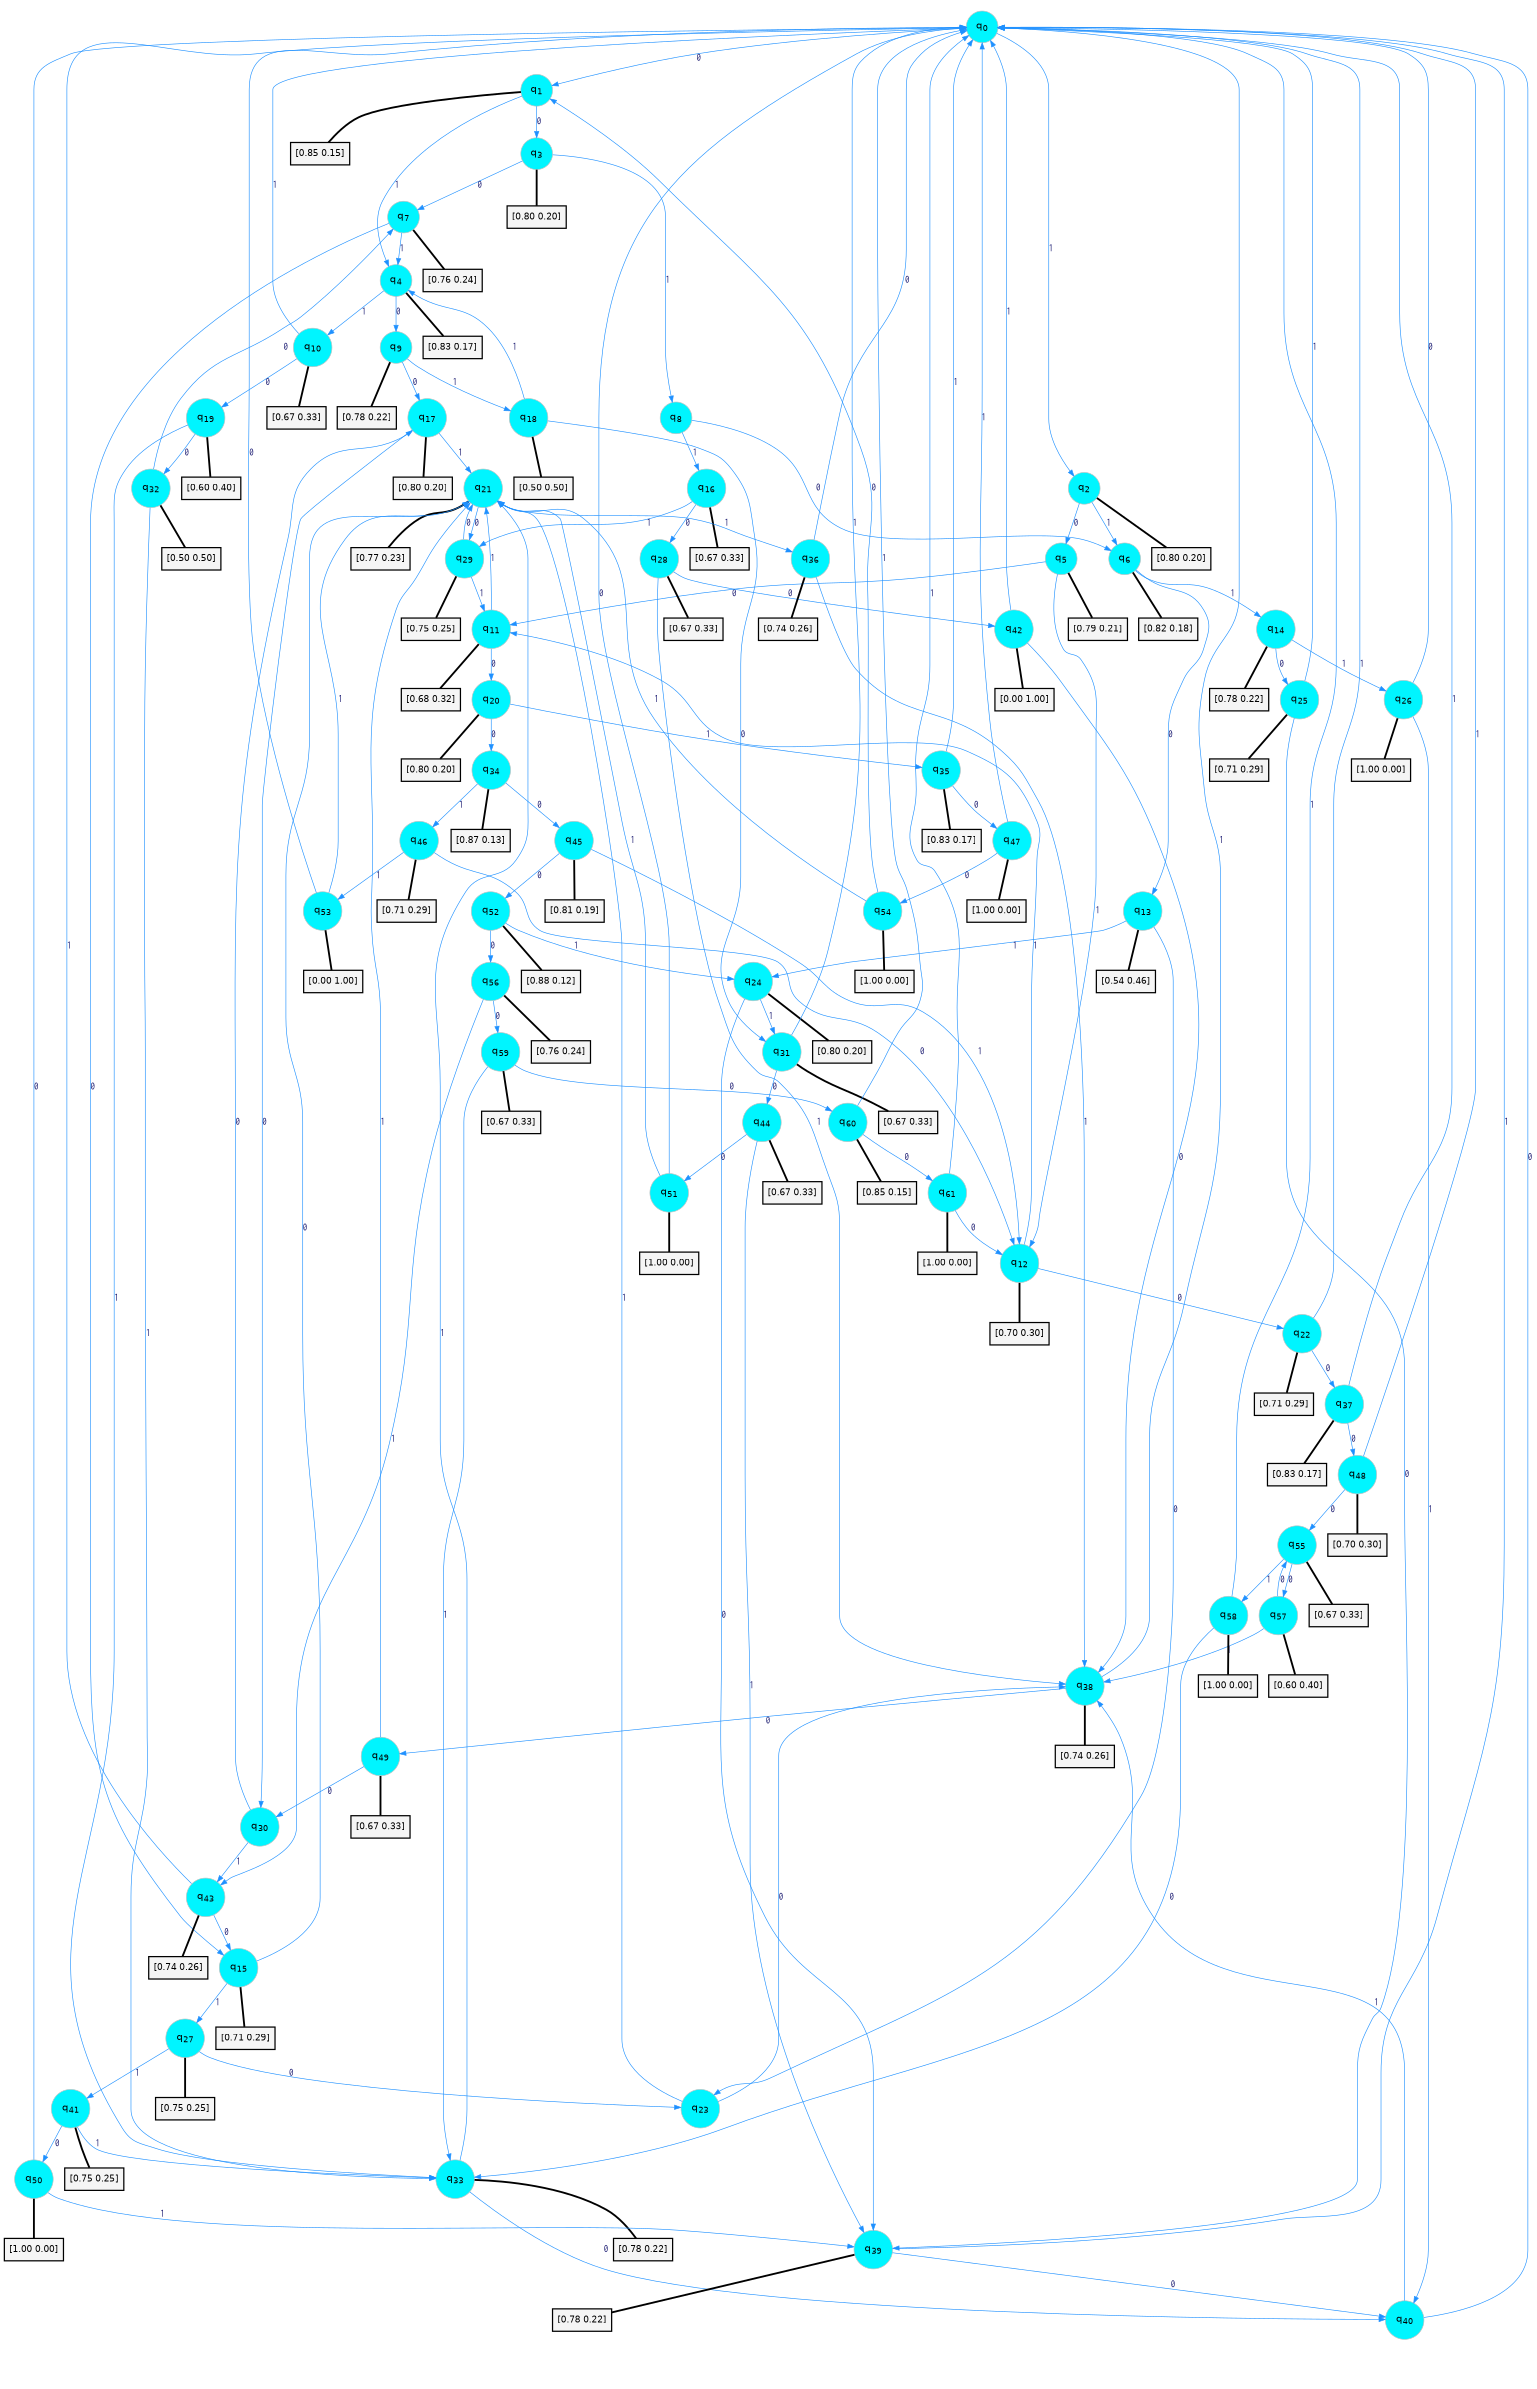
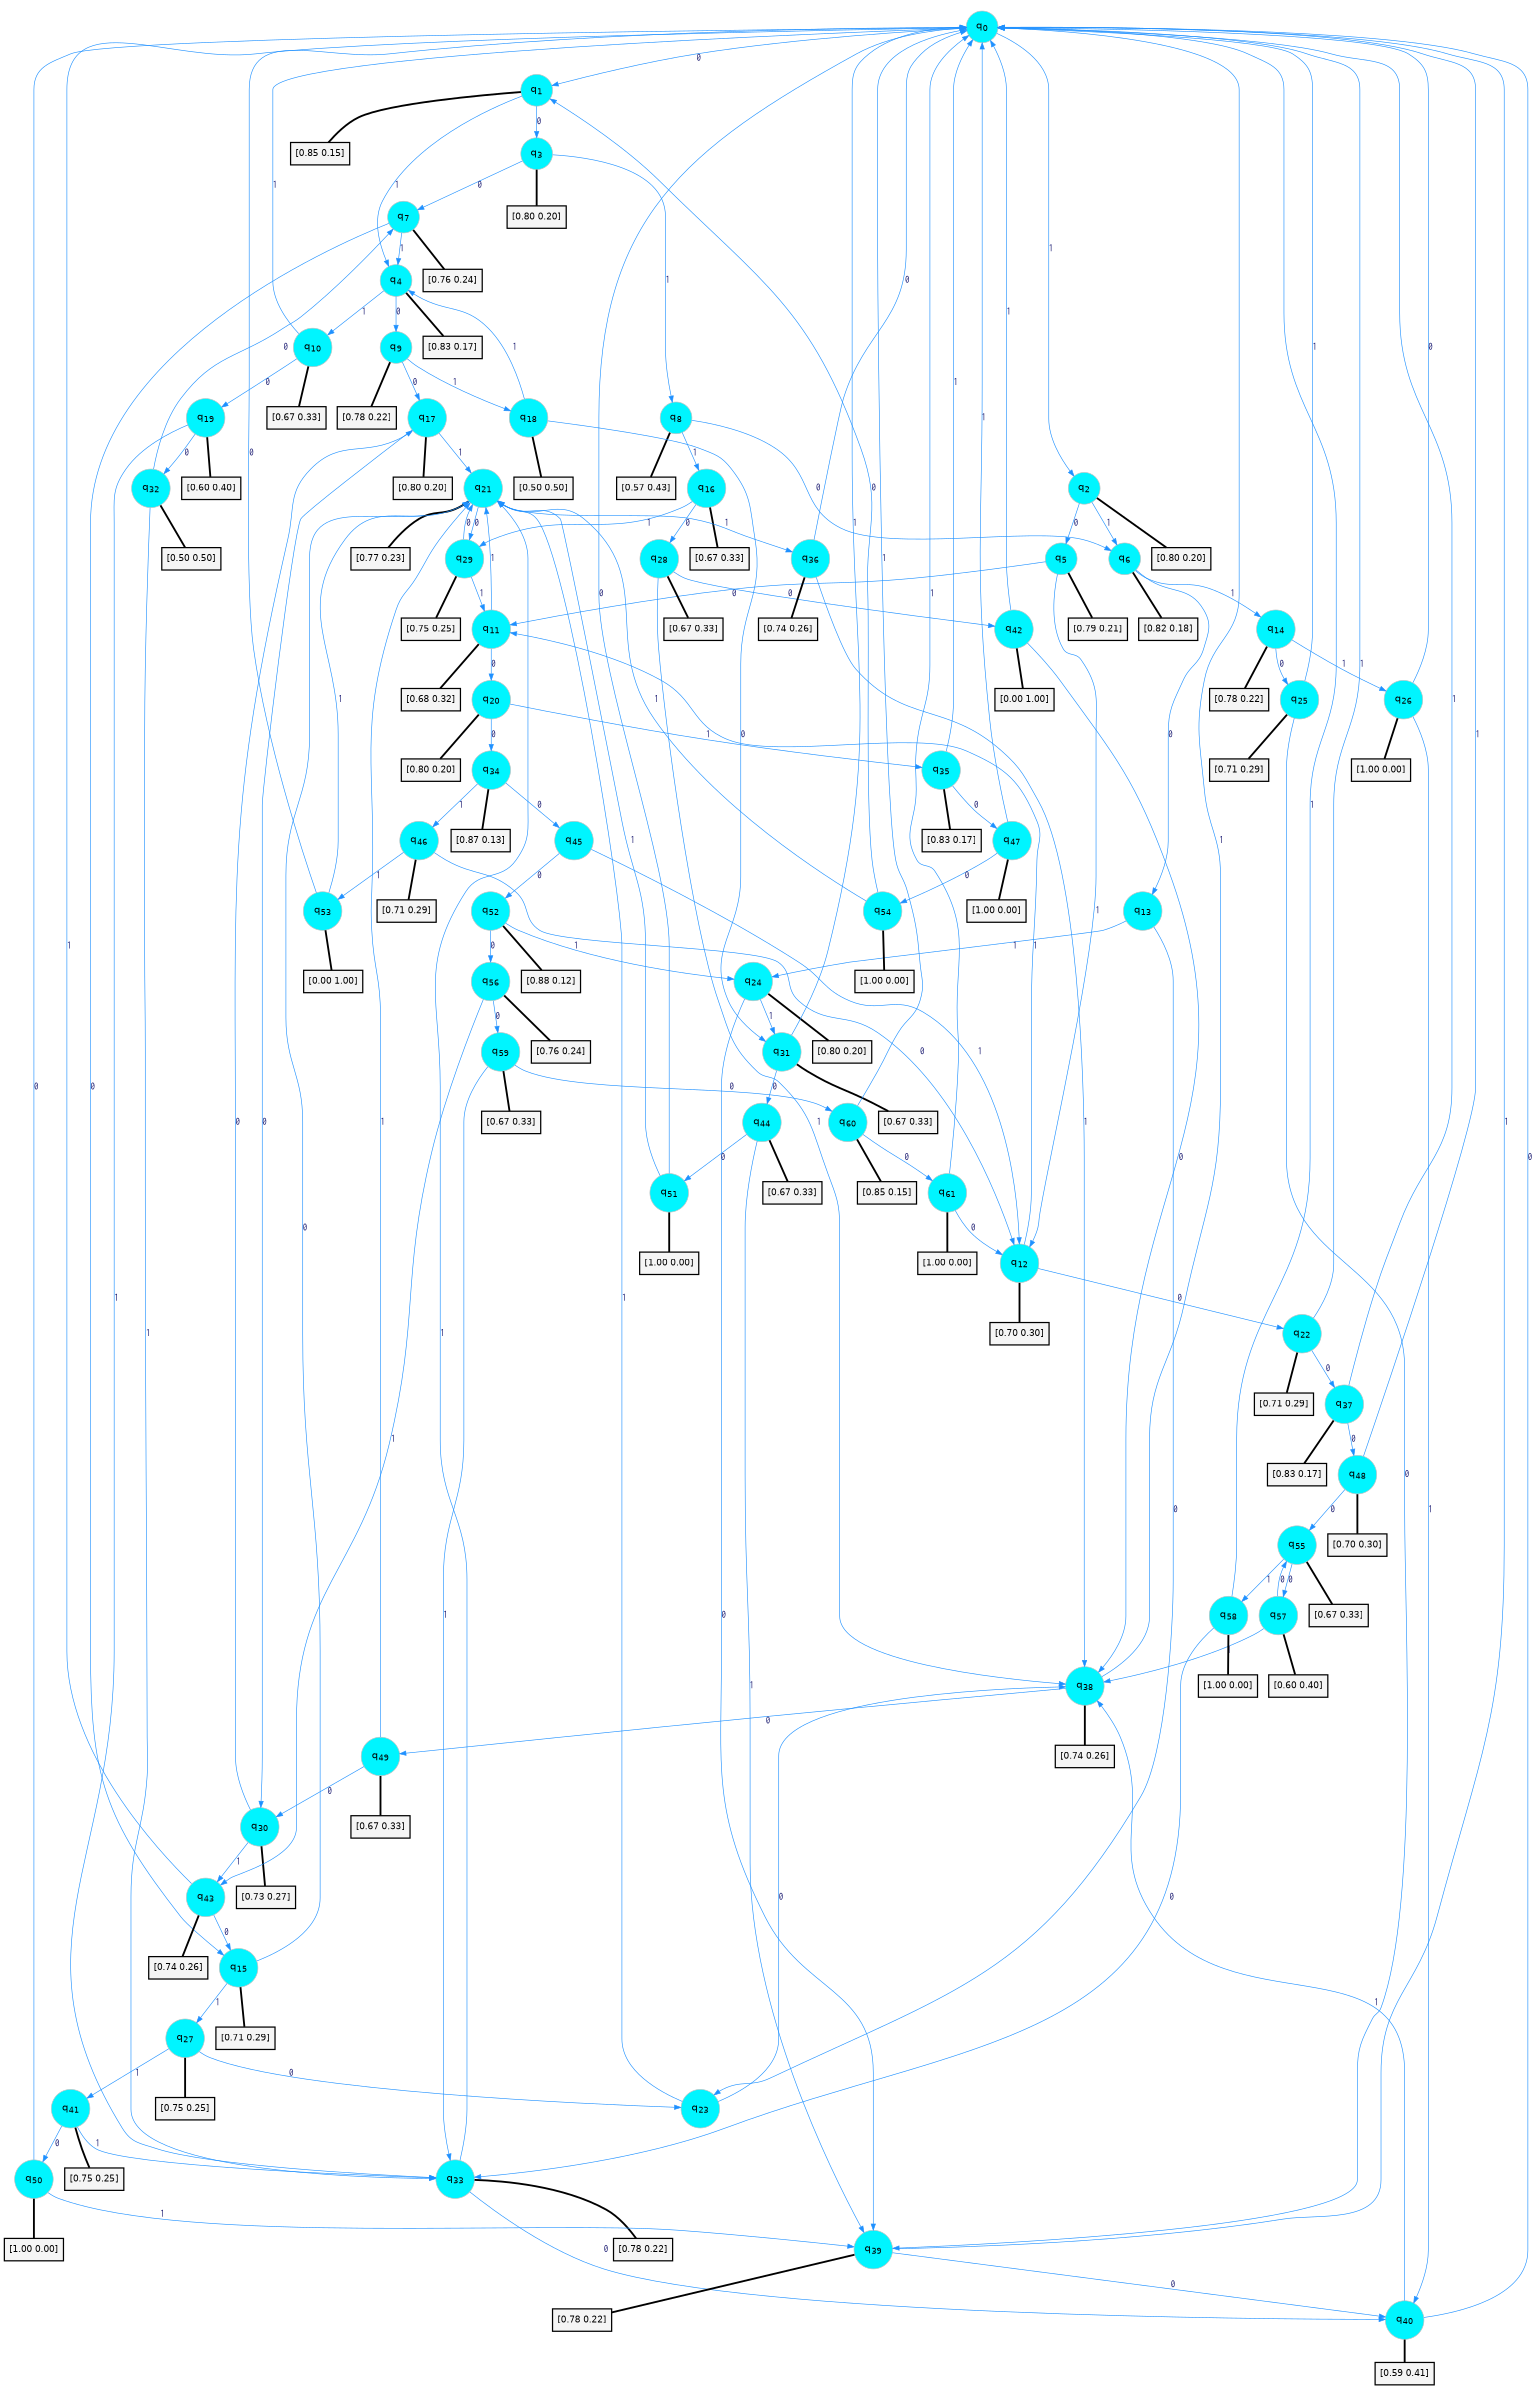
node "[0.57 0.43]": added
node "[0.81 0.19]": removed
node "[0.54 0.46]": removed
node "[0.73 0.27]": added
node "[0.59 0.41]": added
